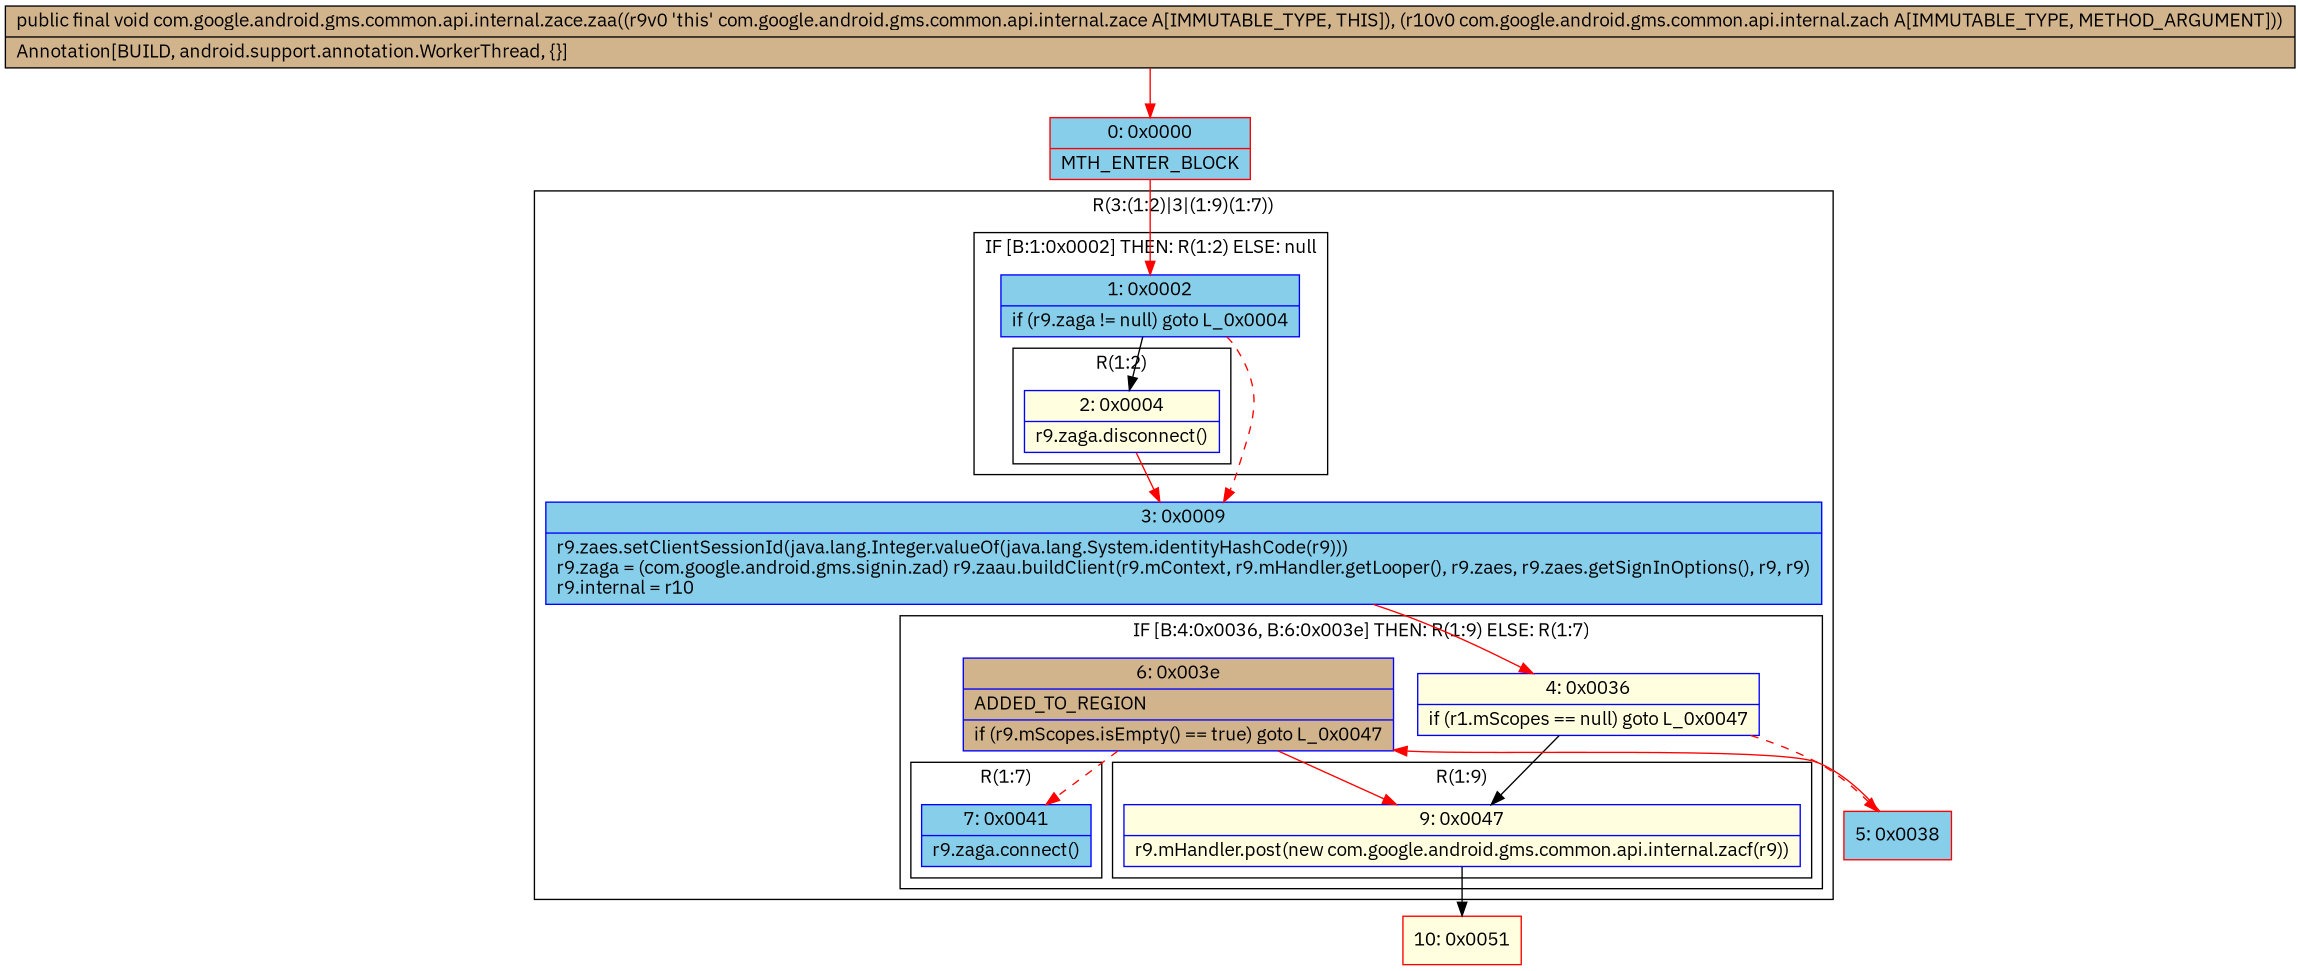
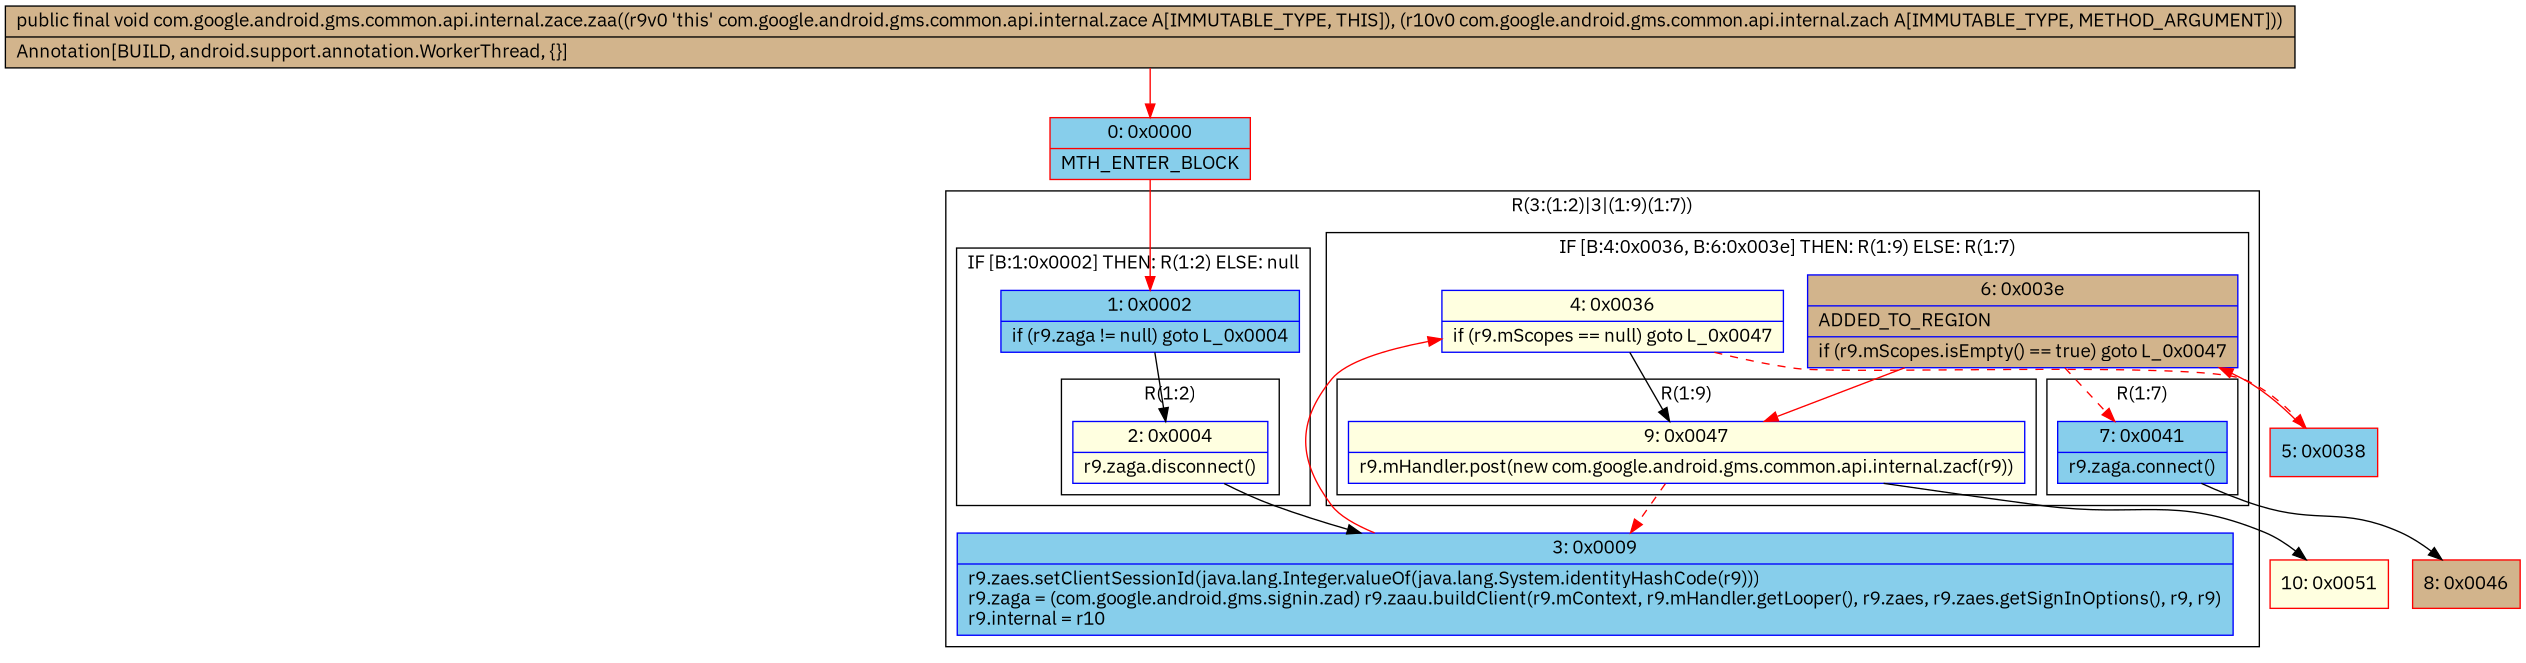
edge "1: 0x0002" -> "3: 0x0009": now "9: 0x0047" -> "3: 0x0009"
edge "2: 0x0004" -> "3: 0x0009": color red -> black
node "8: 0x0046": added
node "4: 0x0036": text "if (r1.mScopes == null) goto L_0x0047" -> "if (r9.mScopes == null) goto L_0x0047"
